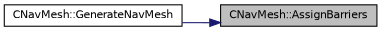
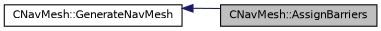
edge "CNavMesh::GenerateNavMesh" -> "CNavMesh::AssignBarriers": reversed
